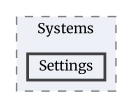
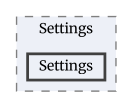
cluster "Systems": label "Systems" -> "Settings"
